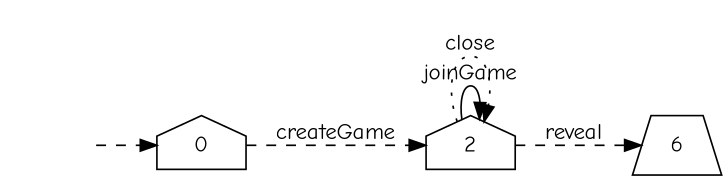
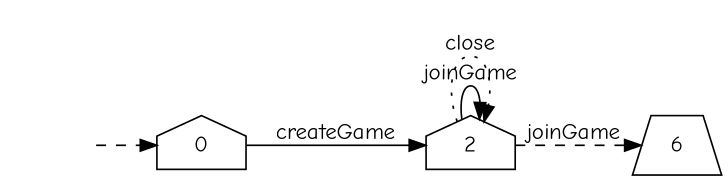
edge "2" -> "6": label "reveal" -> "joinGame"
edge "0" -> "2": style dashed -> solid
